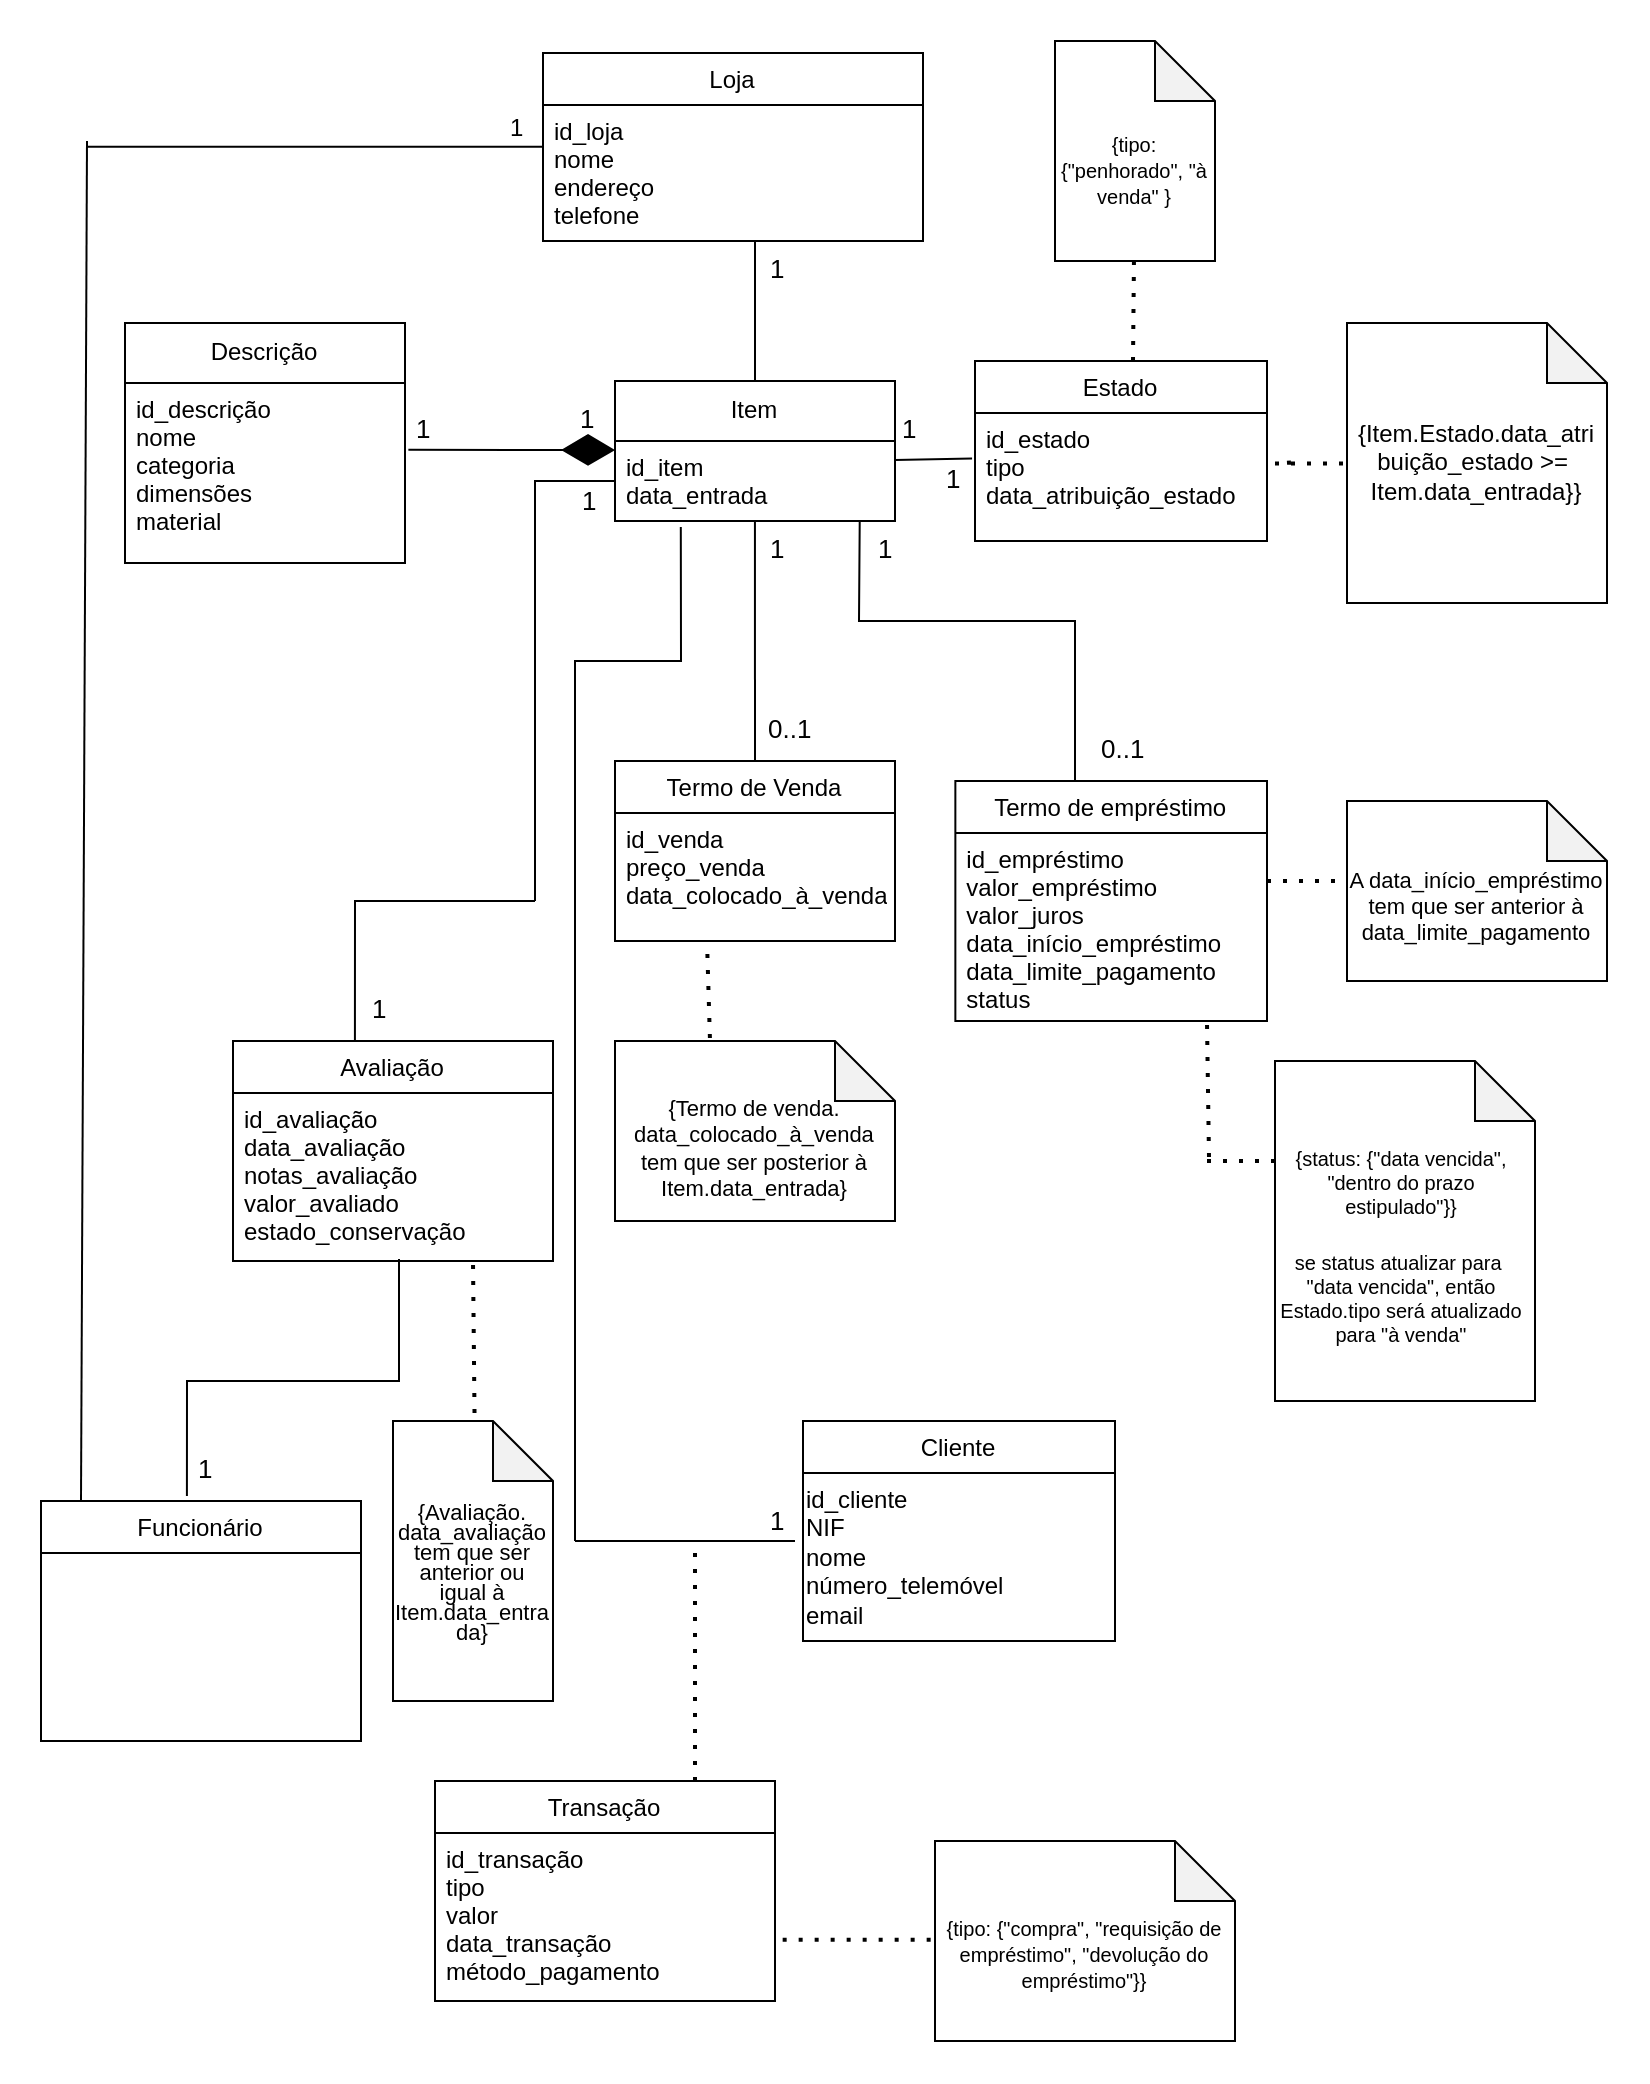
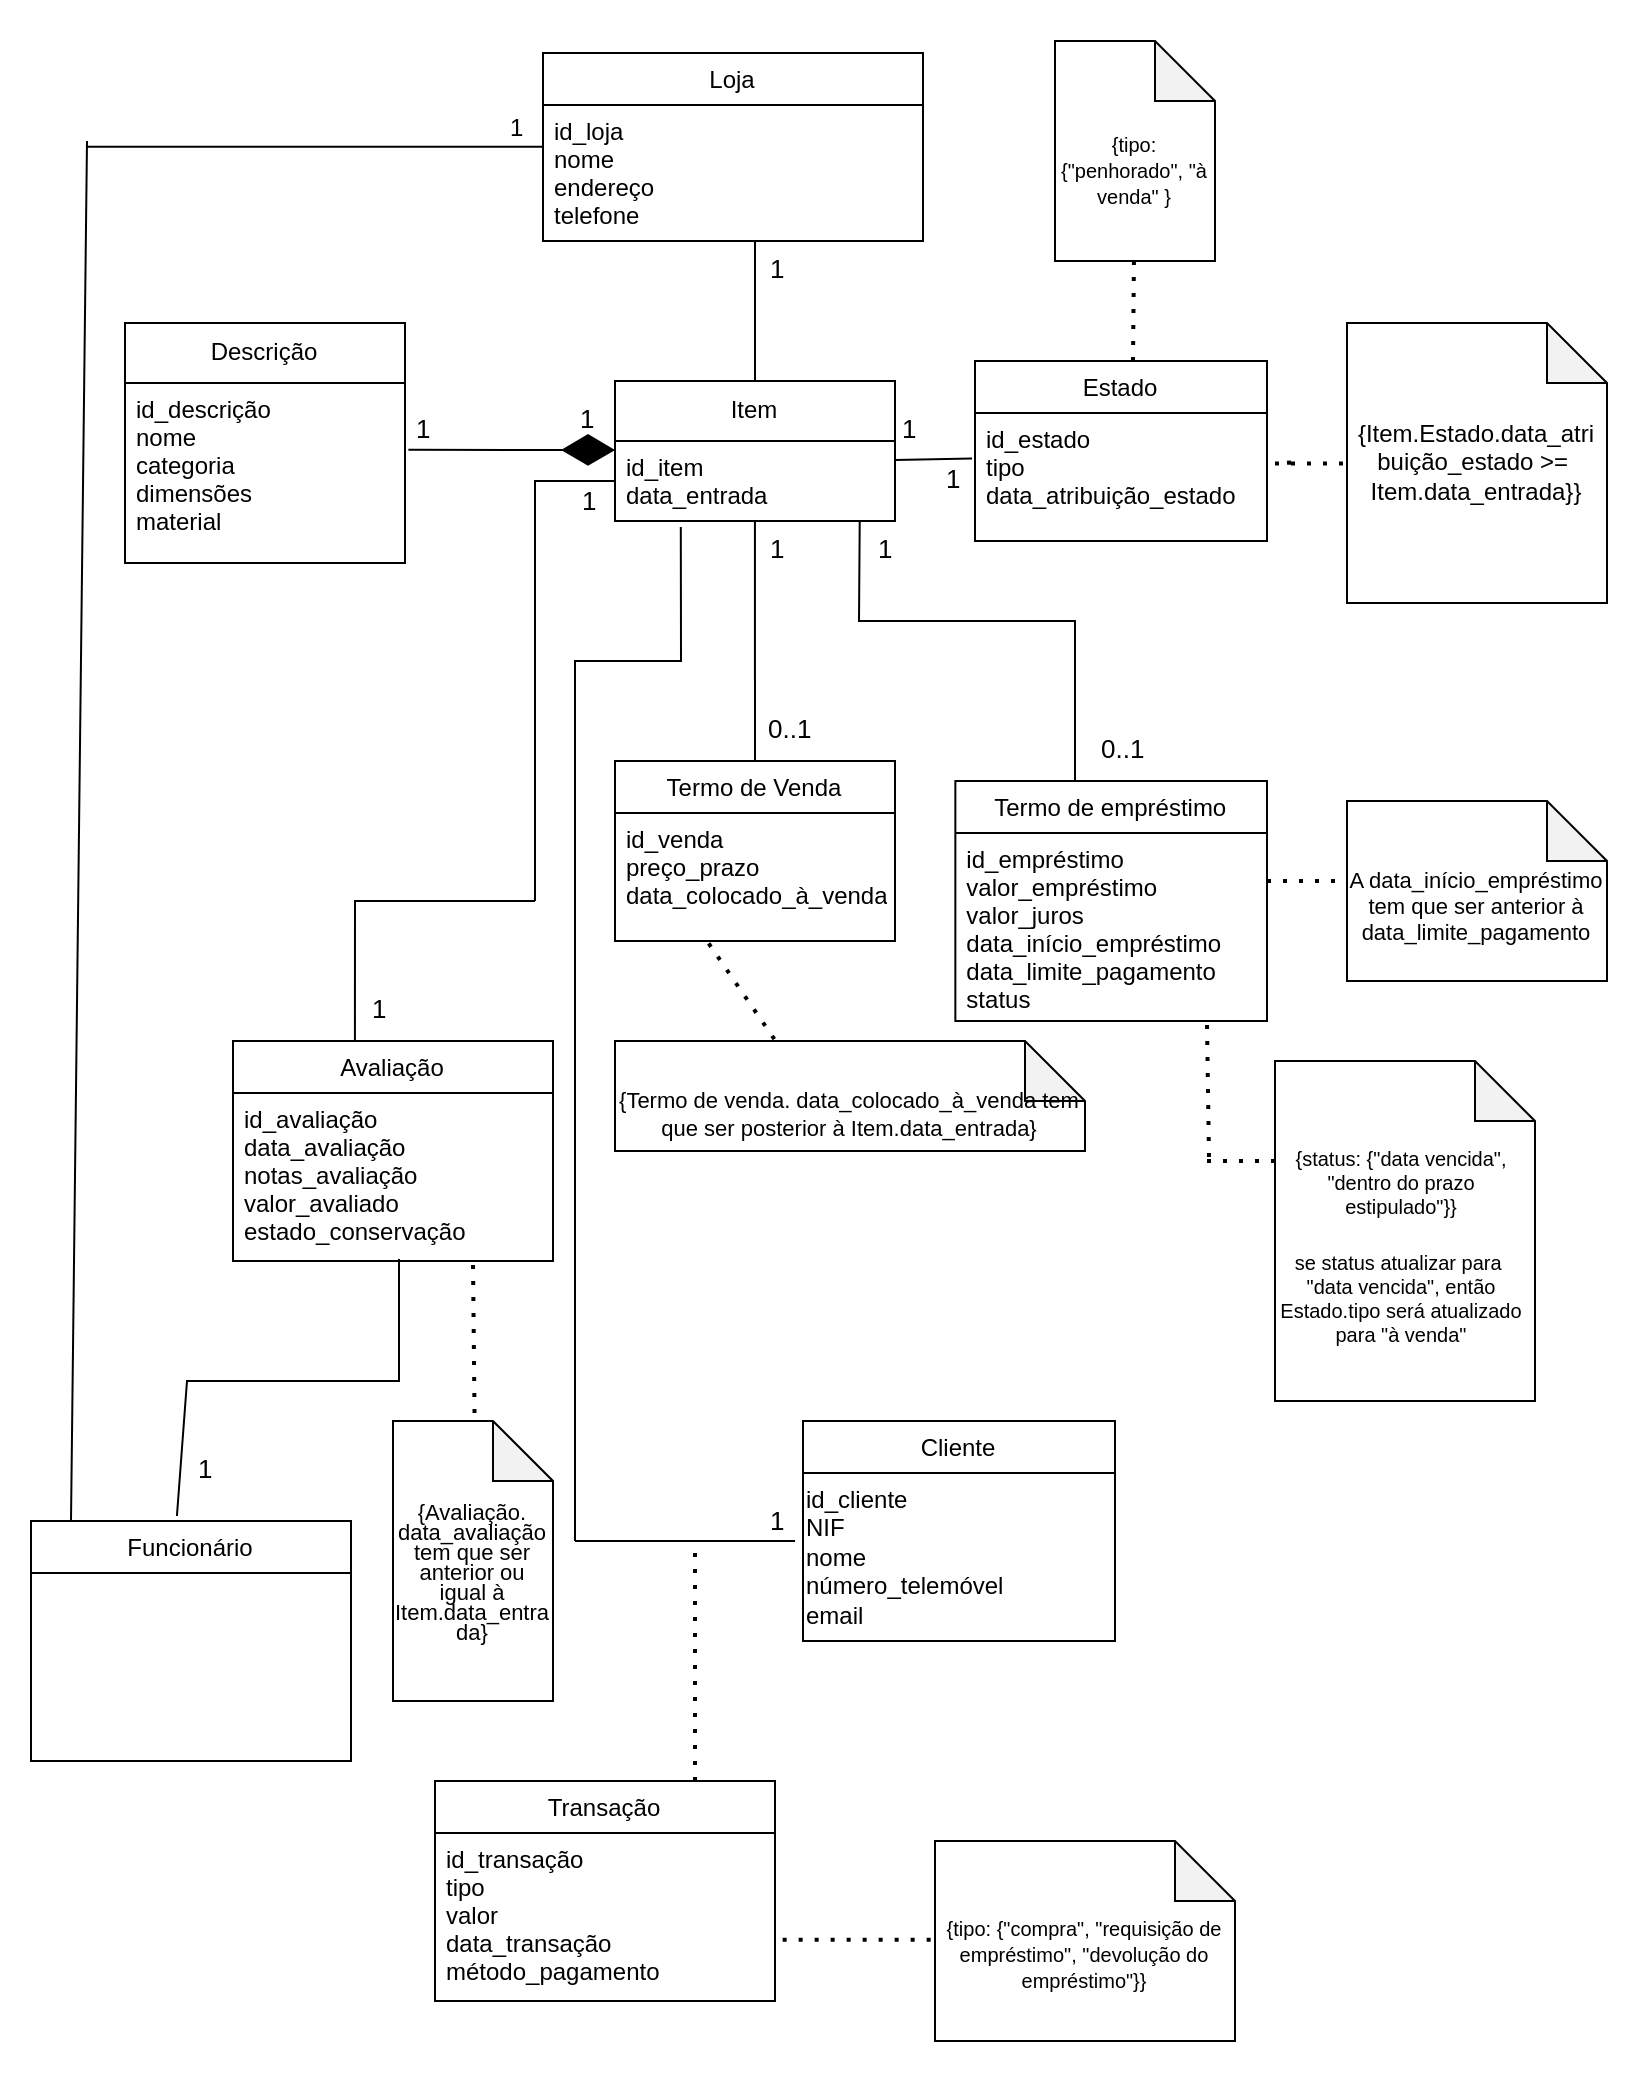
node "id_venda preço_venda data_colocado_à_venda": label "id_venda preço_venda data_colocado_à_venda" -> "id_venda preço_prazo data_colocado_à_venda"
node "{Termo de venda. data_colocado_à_venda tem que ser posterior à Item.data_entrada}": size 280x180 -> 470x110
node "Funcionário": moved (201, 1621) -> (191, 1641)
